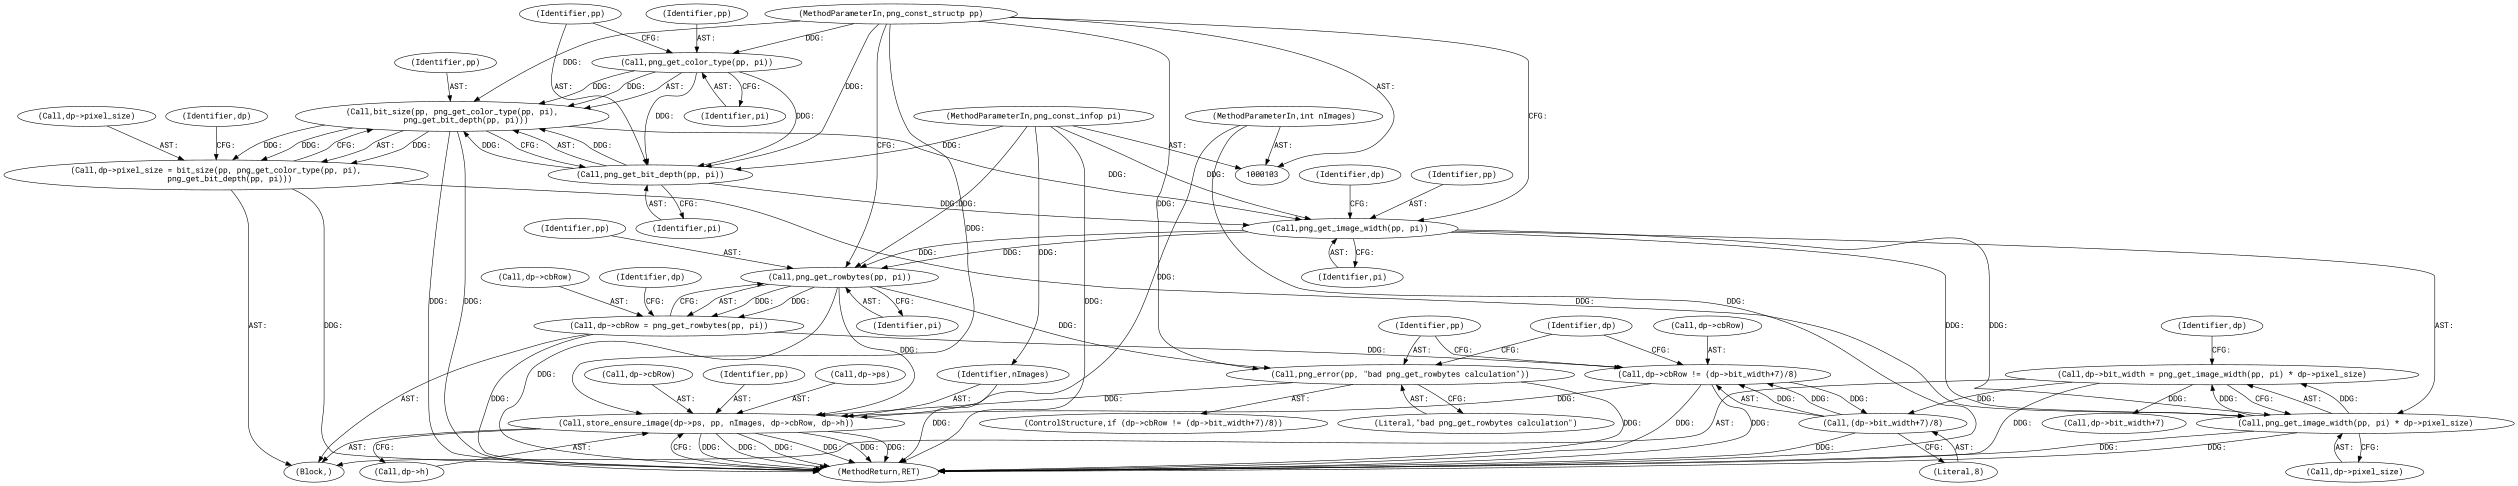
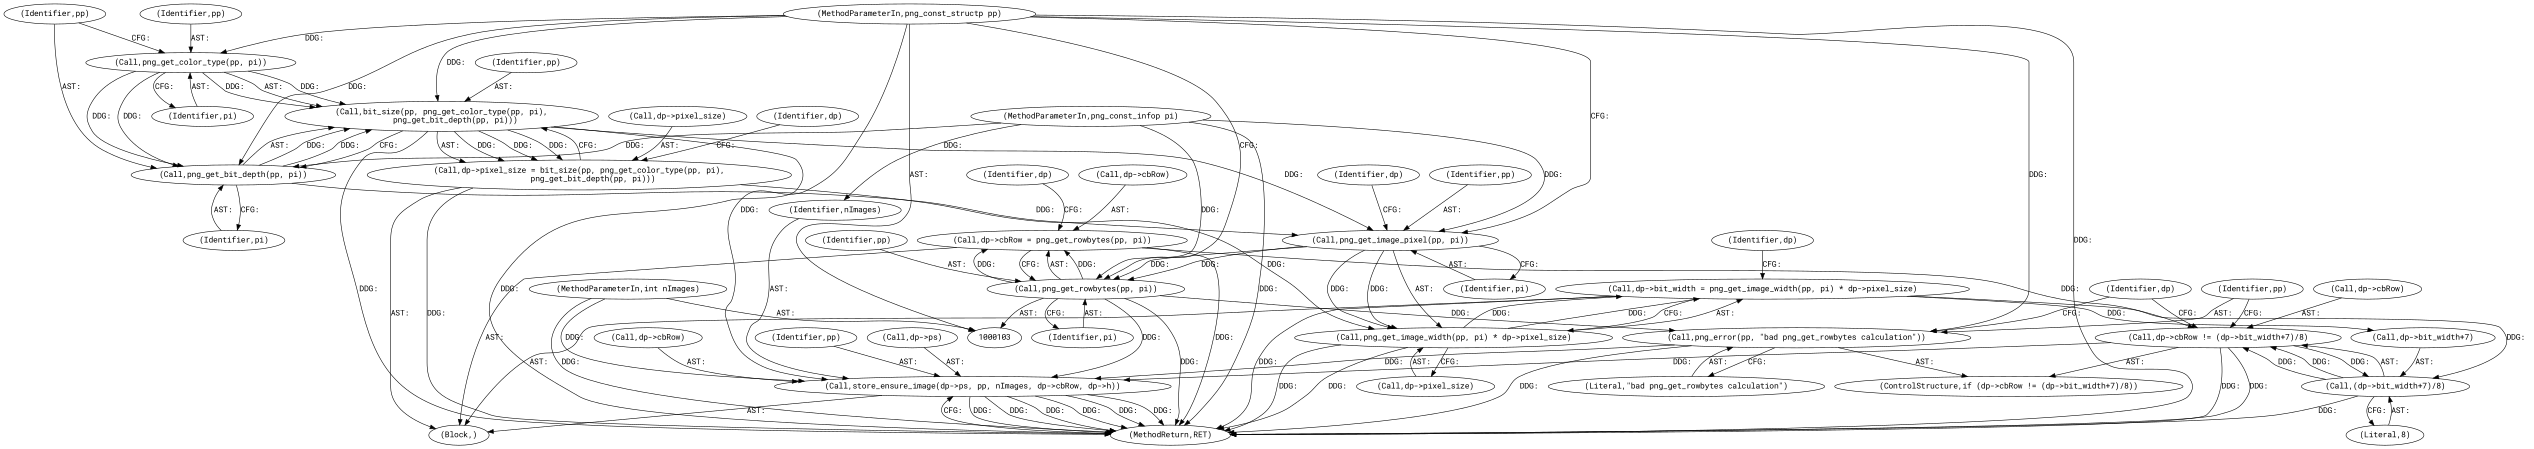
edge "(MethodParameterIn,png_const_infop pi)" -> "1000103": now "(Call,png_get_rowbytes(pp, pi))" -> "1000103"
node "(Call,png_get_image_width(pp, pi))": label "(Call,png_get_image_width(pp, pi))" -> "(Call,png_get_image_pixel(pp, pi))"
edge "(Call,dp->cbRow != (dp->bit_width+7)/8)" -> "(ControlStructure,if (dp->cbRow != (dp->bit_width+7)/8))": added, label "AST:"
edge "(Call,dp->bit_width+7)" -> "(Call,(dp->bit_width+7)/8)": added, label "AST:"
edge "(Identifier,nImages)" -> "(MethodReturn,RET)": now "(MethodParameterIn,png_const_structp pp)" -> "(MethodReturn,RET)"
node "(Call,dp->h)": removed
